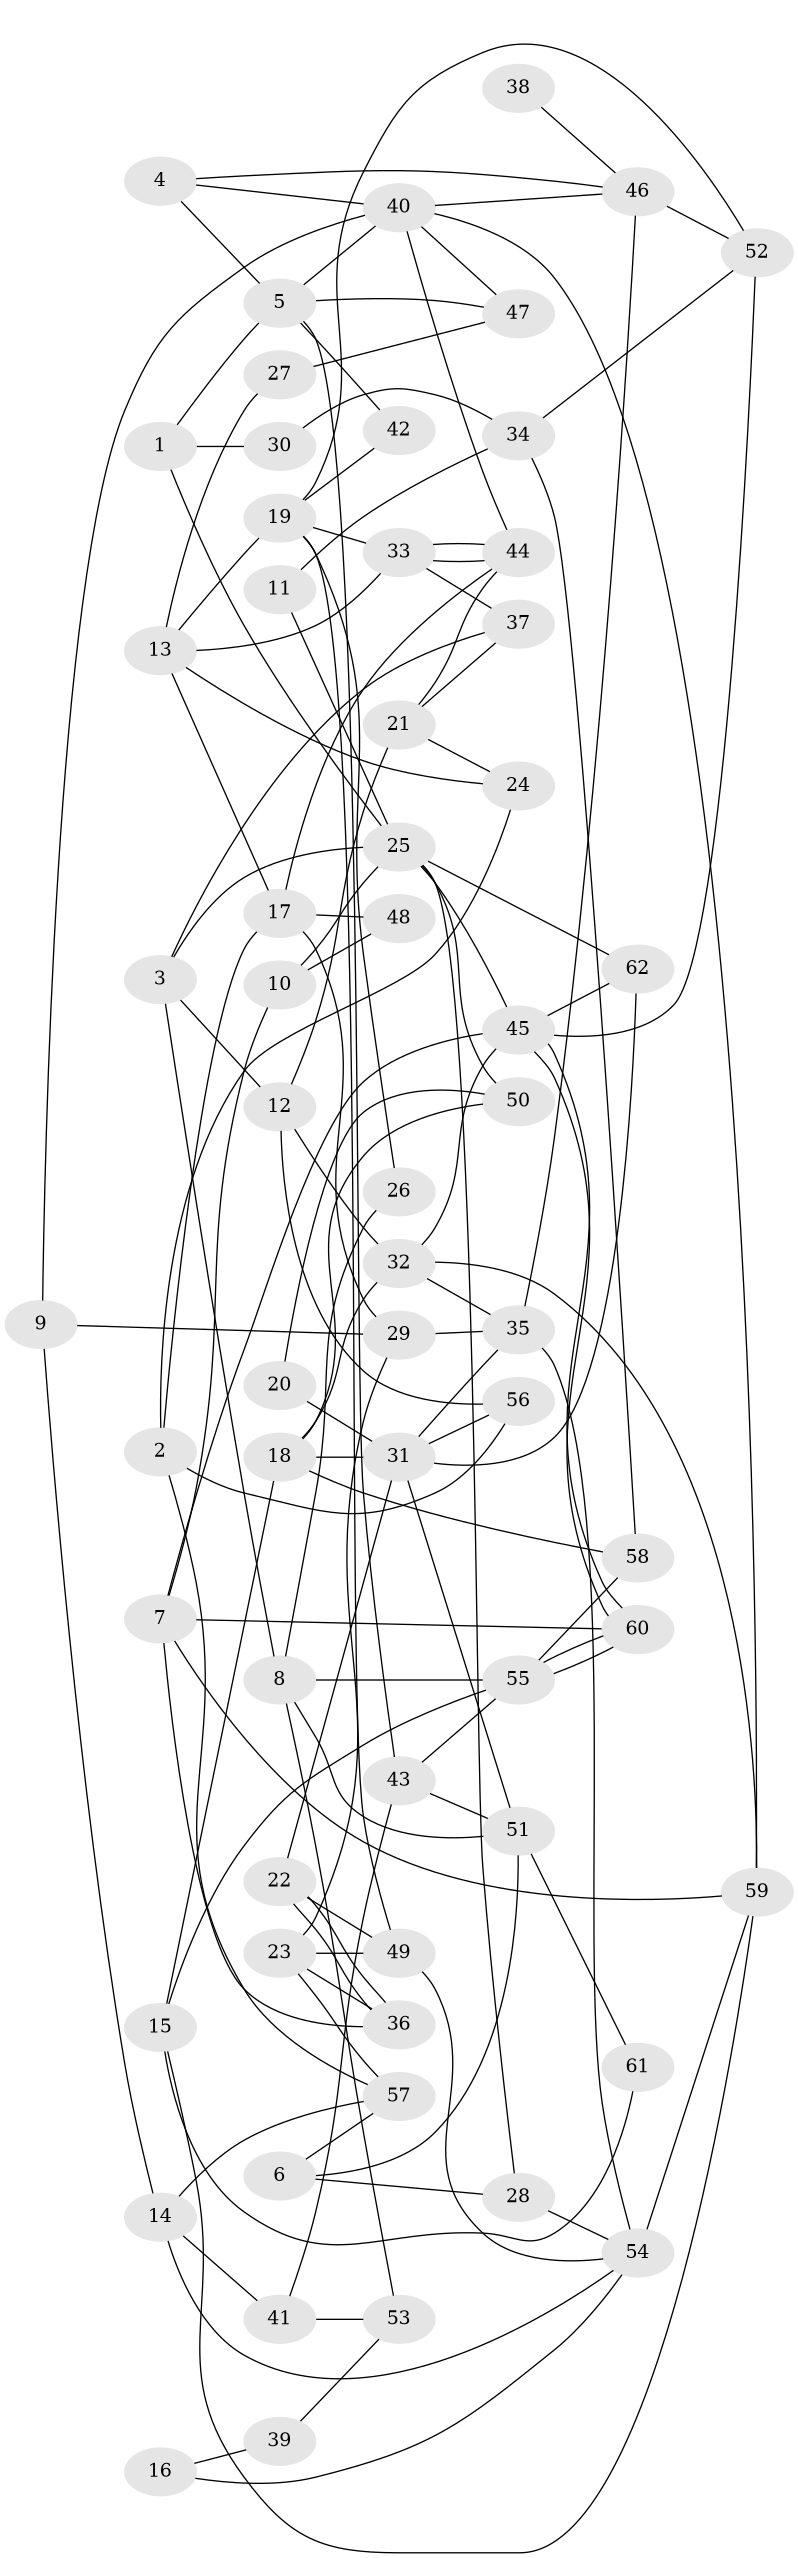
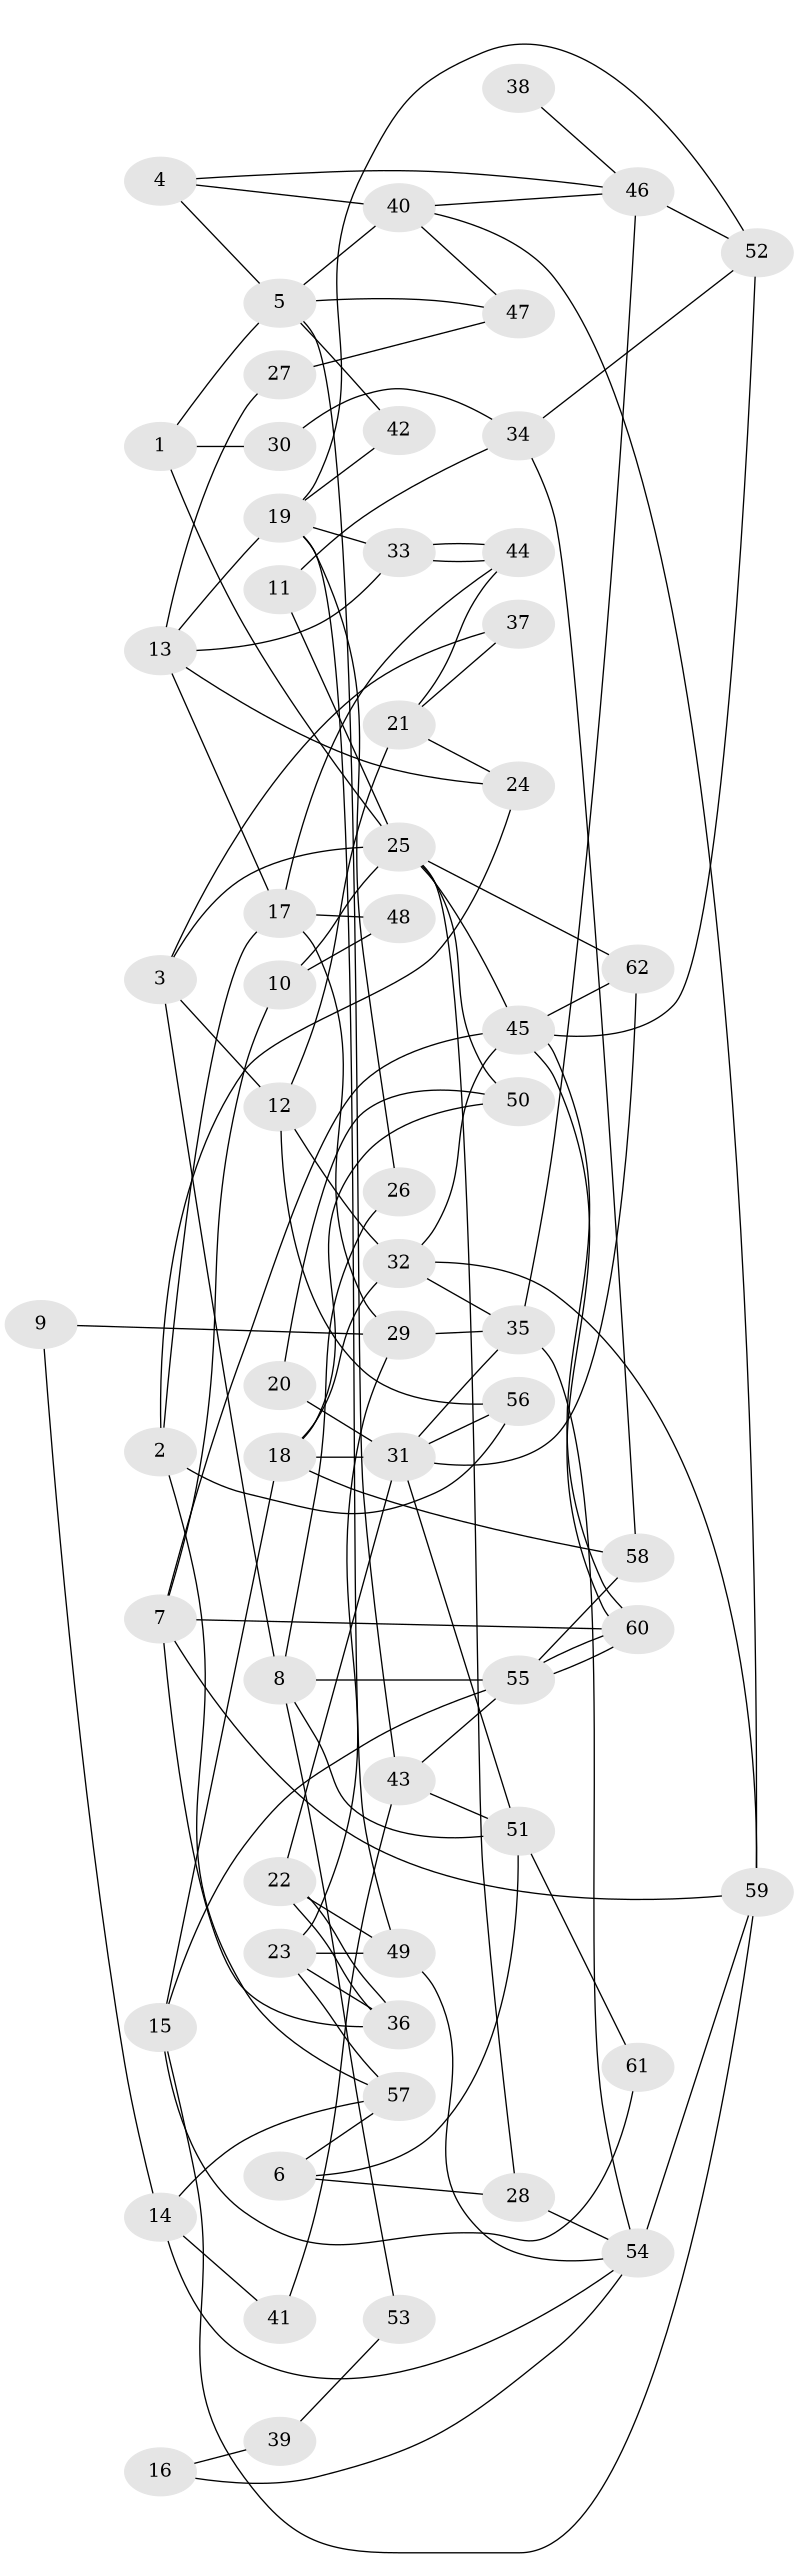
edge "40" -- "44": removed
edge "33" -- "37": removed
edge "40" -- "9": removed
edge "41" -- "53": removed
